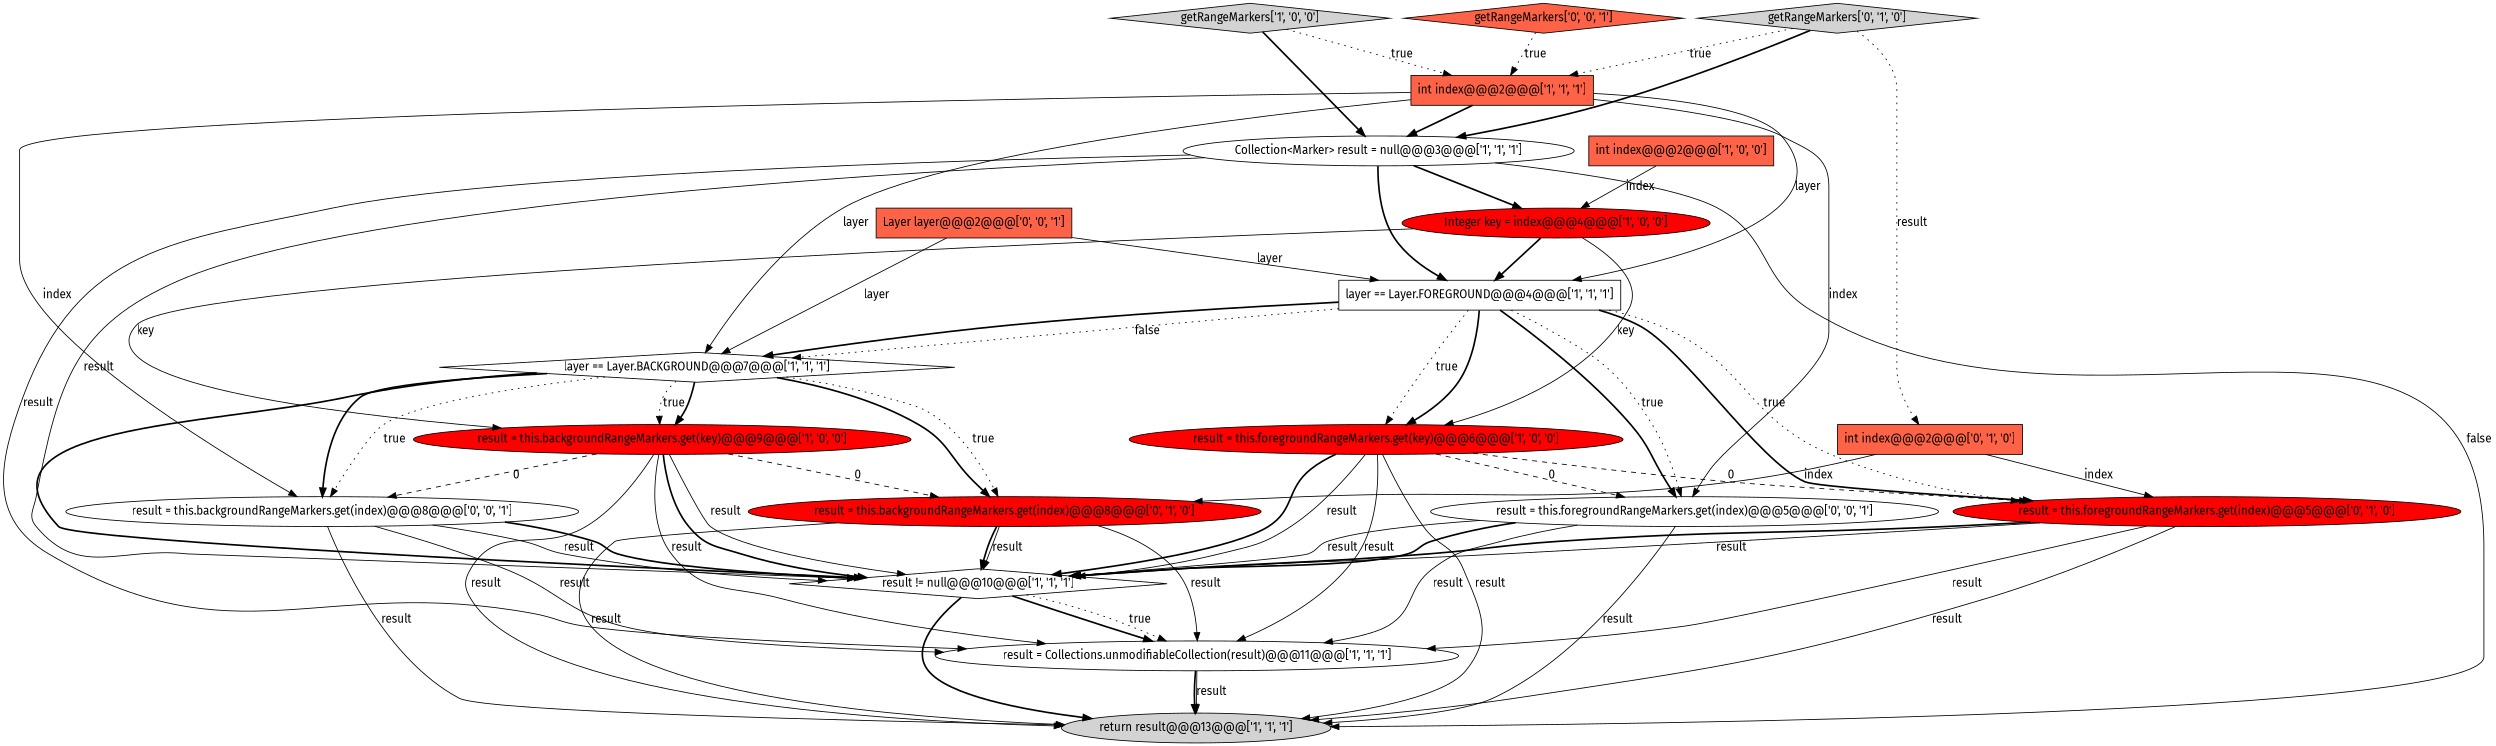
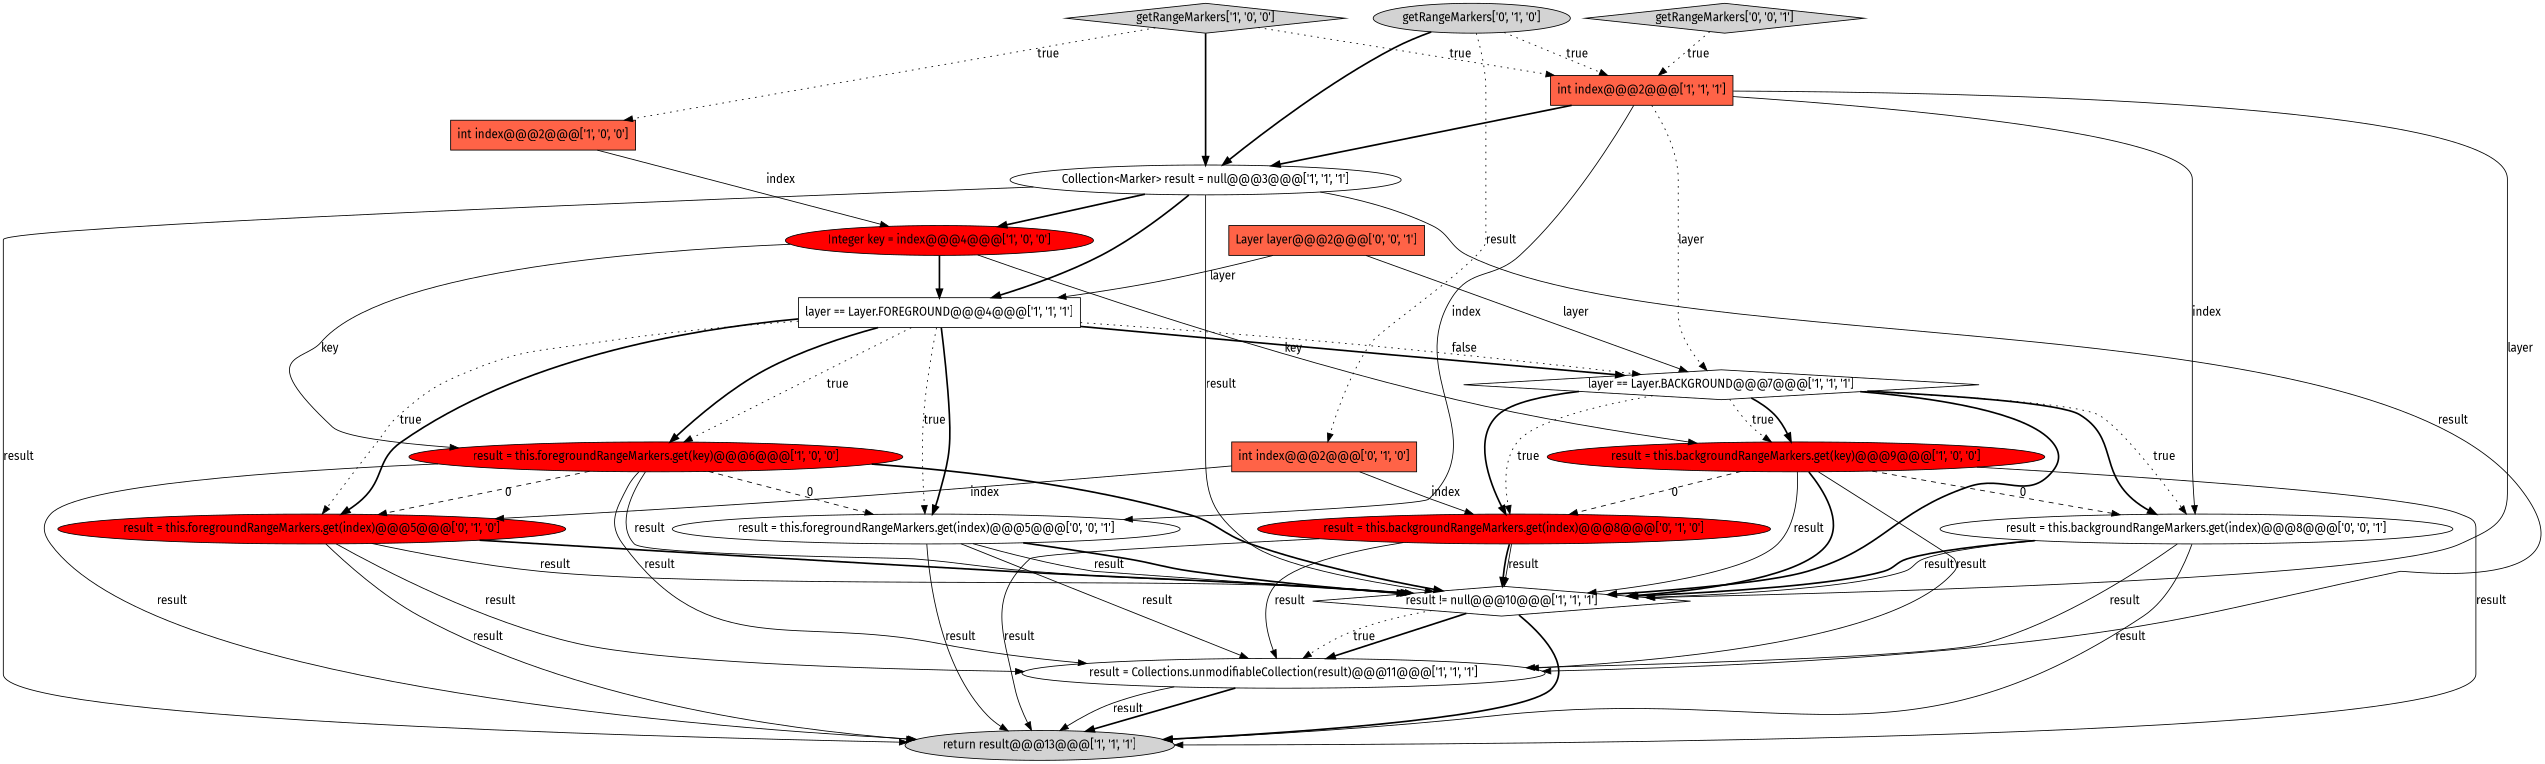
node "getRangeMarkers['0', '0', '1']": fillcolor tomato -> lightgray
node "getRangeMarkers['0', '1', '0']": shape diamond -> ellipse
edge "getRangeMarkers['1', '0', '0']" -> "int index@@@2@@@['1', '0', '0']": added, label "true"
edge "int index@@@2@@@['1', '1', '1']" -> "layer == Layer.BACKGROUND@@@7@@@['1', '1', '1']": style solid -> dotted
edge "int index@@@2@@@['1', '1', '1']" -> "layer == Layer.FOREGROUND@@@4@@@['1', '1', '1']": now "int index@@@2@@@['1', '1', '1']" -> "result != null@@@10@@@['1', '1', '1']"
edge "Collection<Marker> result = null@@@3@@@['1', '1', '1']" -> "return result@@@13@@@['1', '1', '1']": label "false" -> "result"
